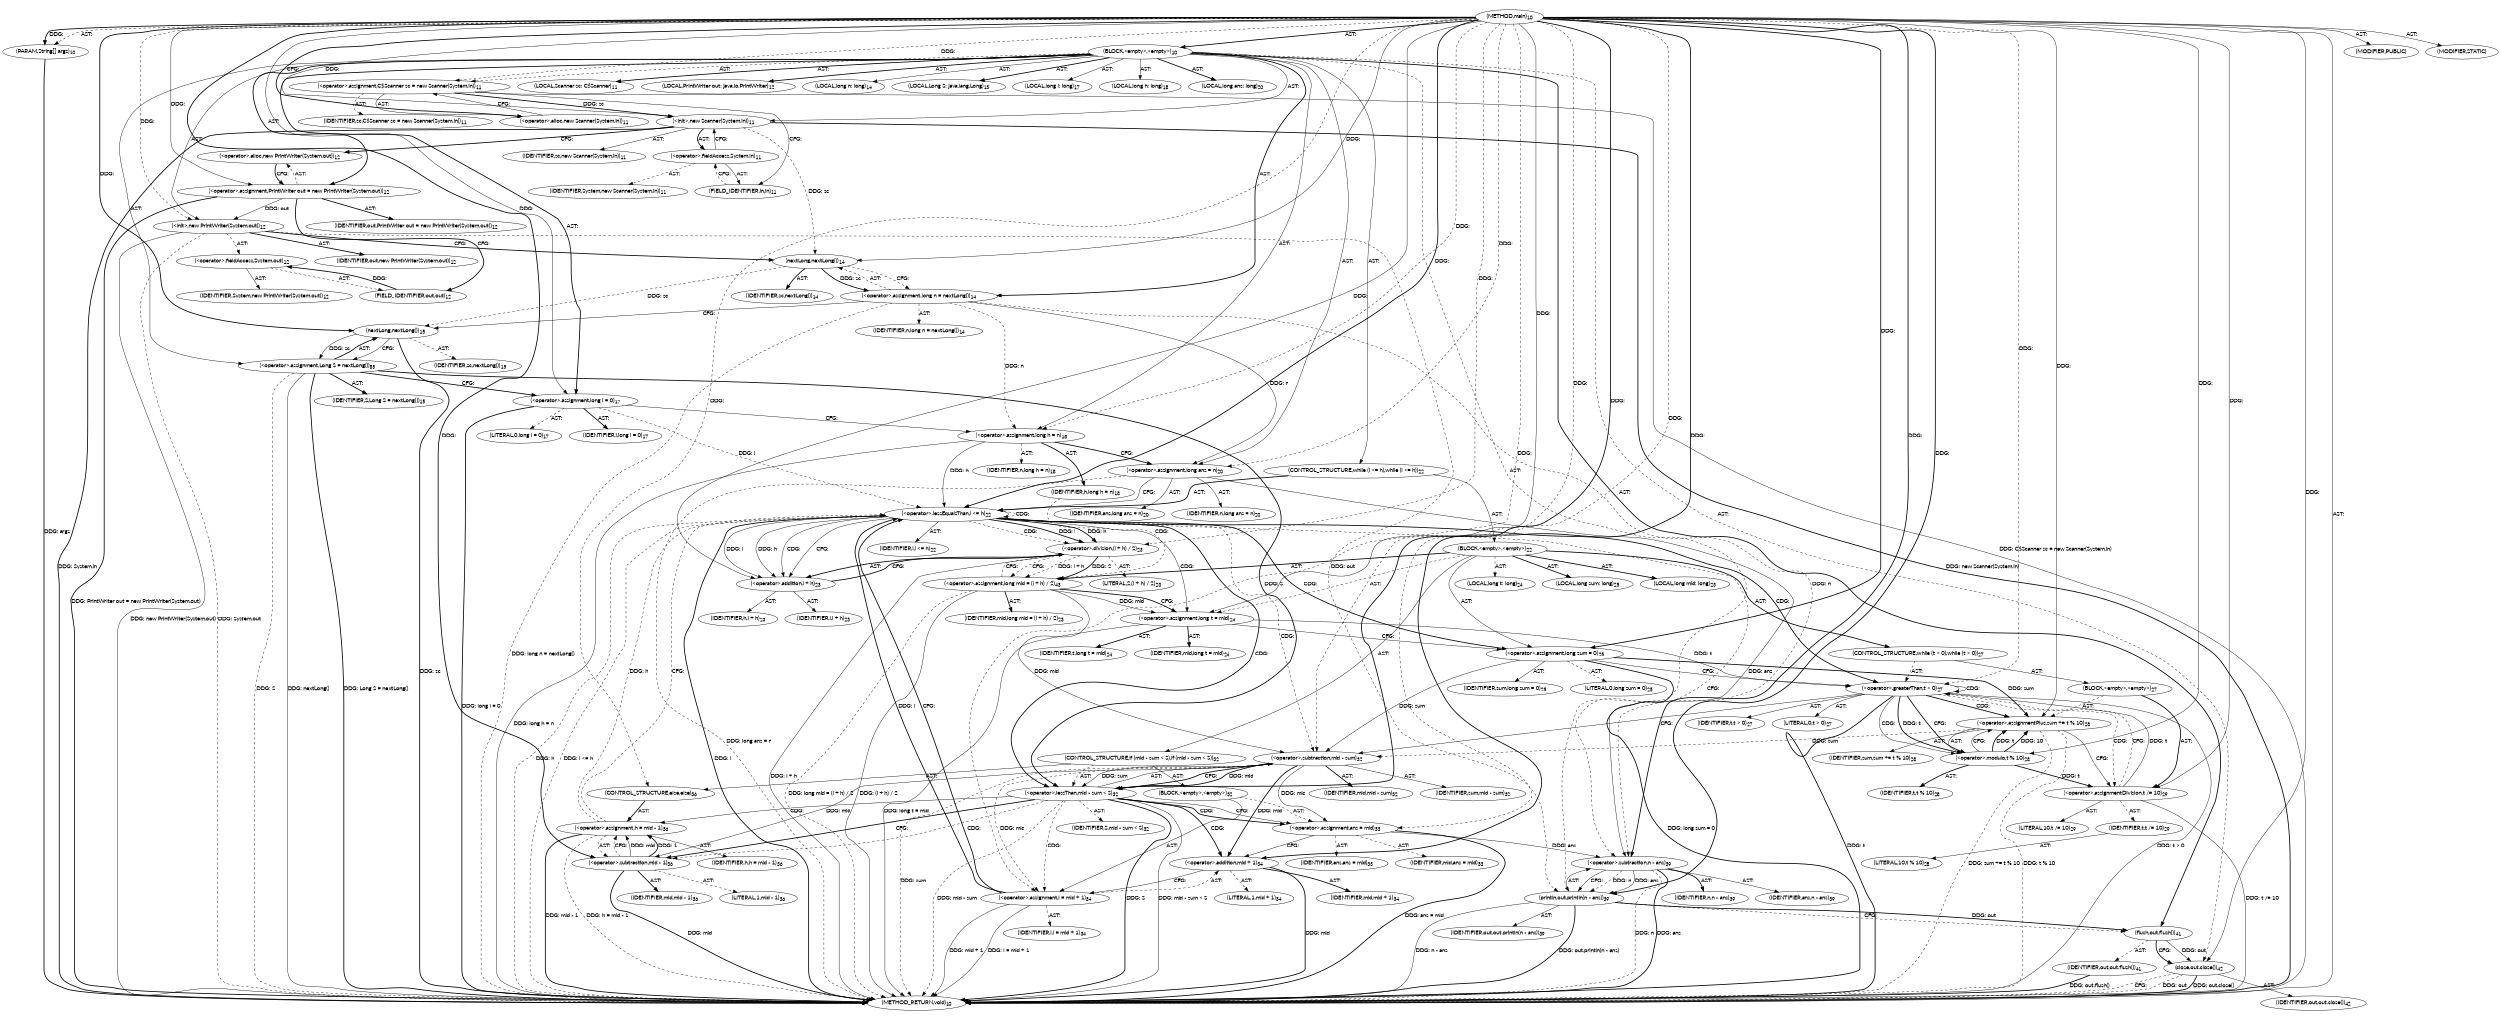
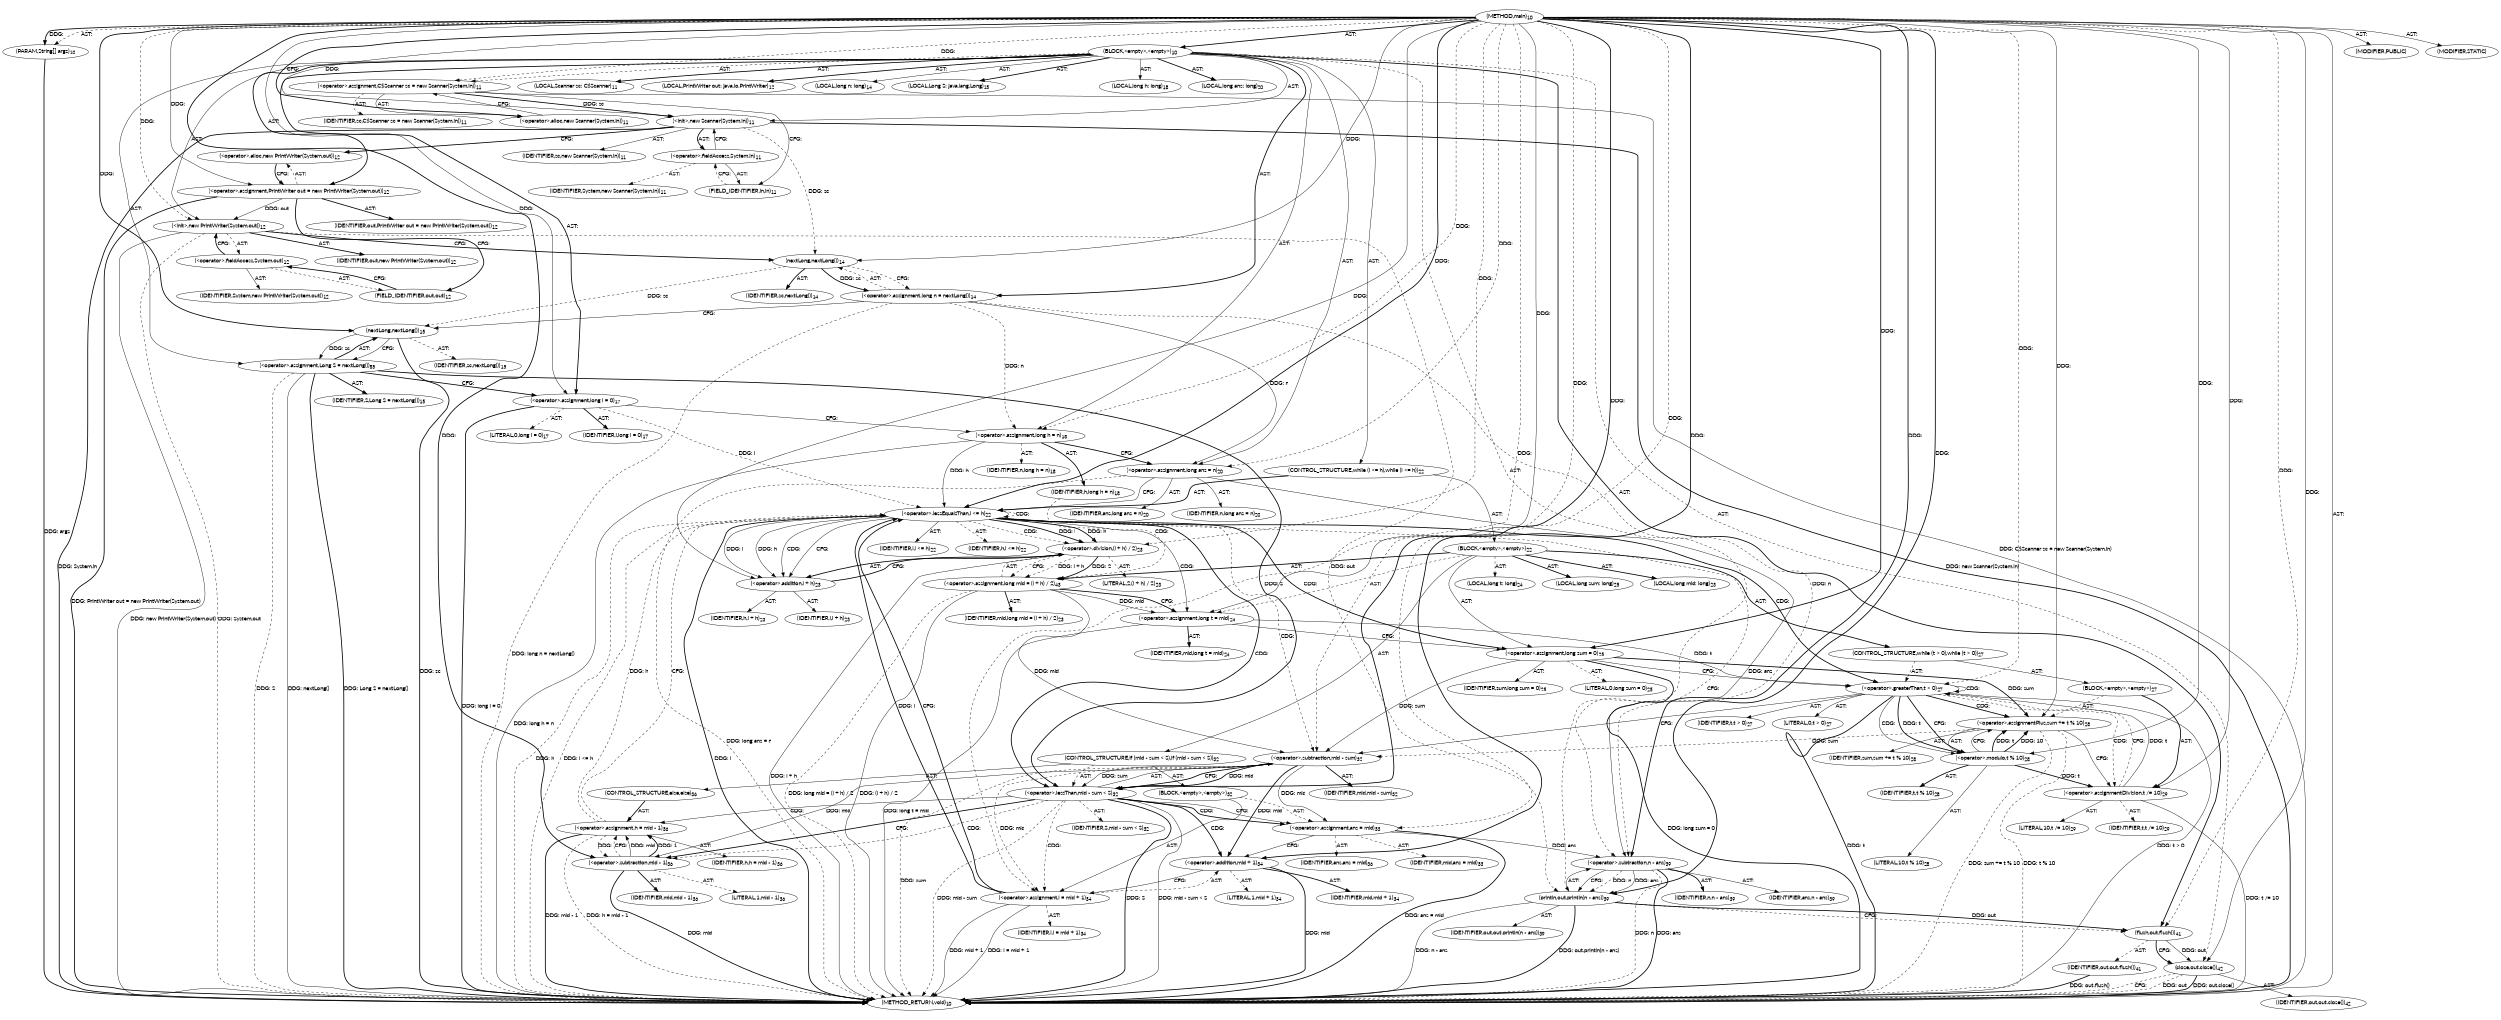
node "(LOCAL,long l: long)": removed
edge "(METHOD,main)" -> "(CONTROL_STRUCTURE,else,else)": now "(METHOD,main)" -> "(flush,out.flush())"
edge "(<operator>.fieldAccess,System.out)" -> "(<init>,new PrintWriter(System.out))": added, label "CFG:"
edge "(FIELD_IDENTIFIER,out,out)" -> "(<operator>.fieldAccess,System.out)": label "DDG: " -> "CFG: "
node "(IDENTIFIER,n,long n = nextLong())": removed
node "(IDENTIFIER,h,l <= h)": added
edge "(<operator>.assignment,long mid = (l + h) / 2)" -> "(<operator>.division,(l + h) / 2)": label "CFG: " -> "AST: "
node "(IDENTIFIER,t,long t = mid)": removed
node "(IDENTIFIER,sum,mid - sum)": removed
edge "(<operator>.assignment,h = mid - 1)" -> "(<operator>.subtraction,mid - 1)": label "AST: " -> "DDG: "
edge "(IDENTIFIER,t,t /= 10)" -> "(LITERAL,10,t % 10)": now "(<operator>.modulo,t % 10)" -> "(LITERAL,10,t % 10)"
node "(IDENTIFIER,ans,ans = mid)": text "33" -> "36"
